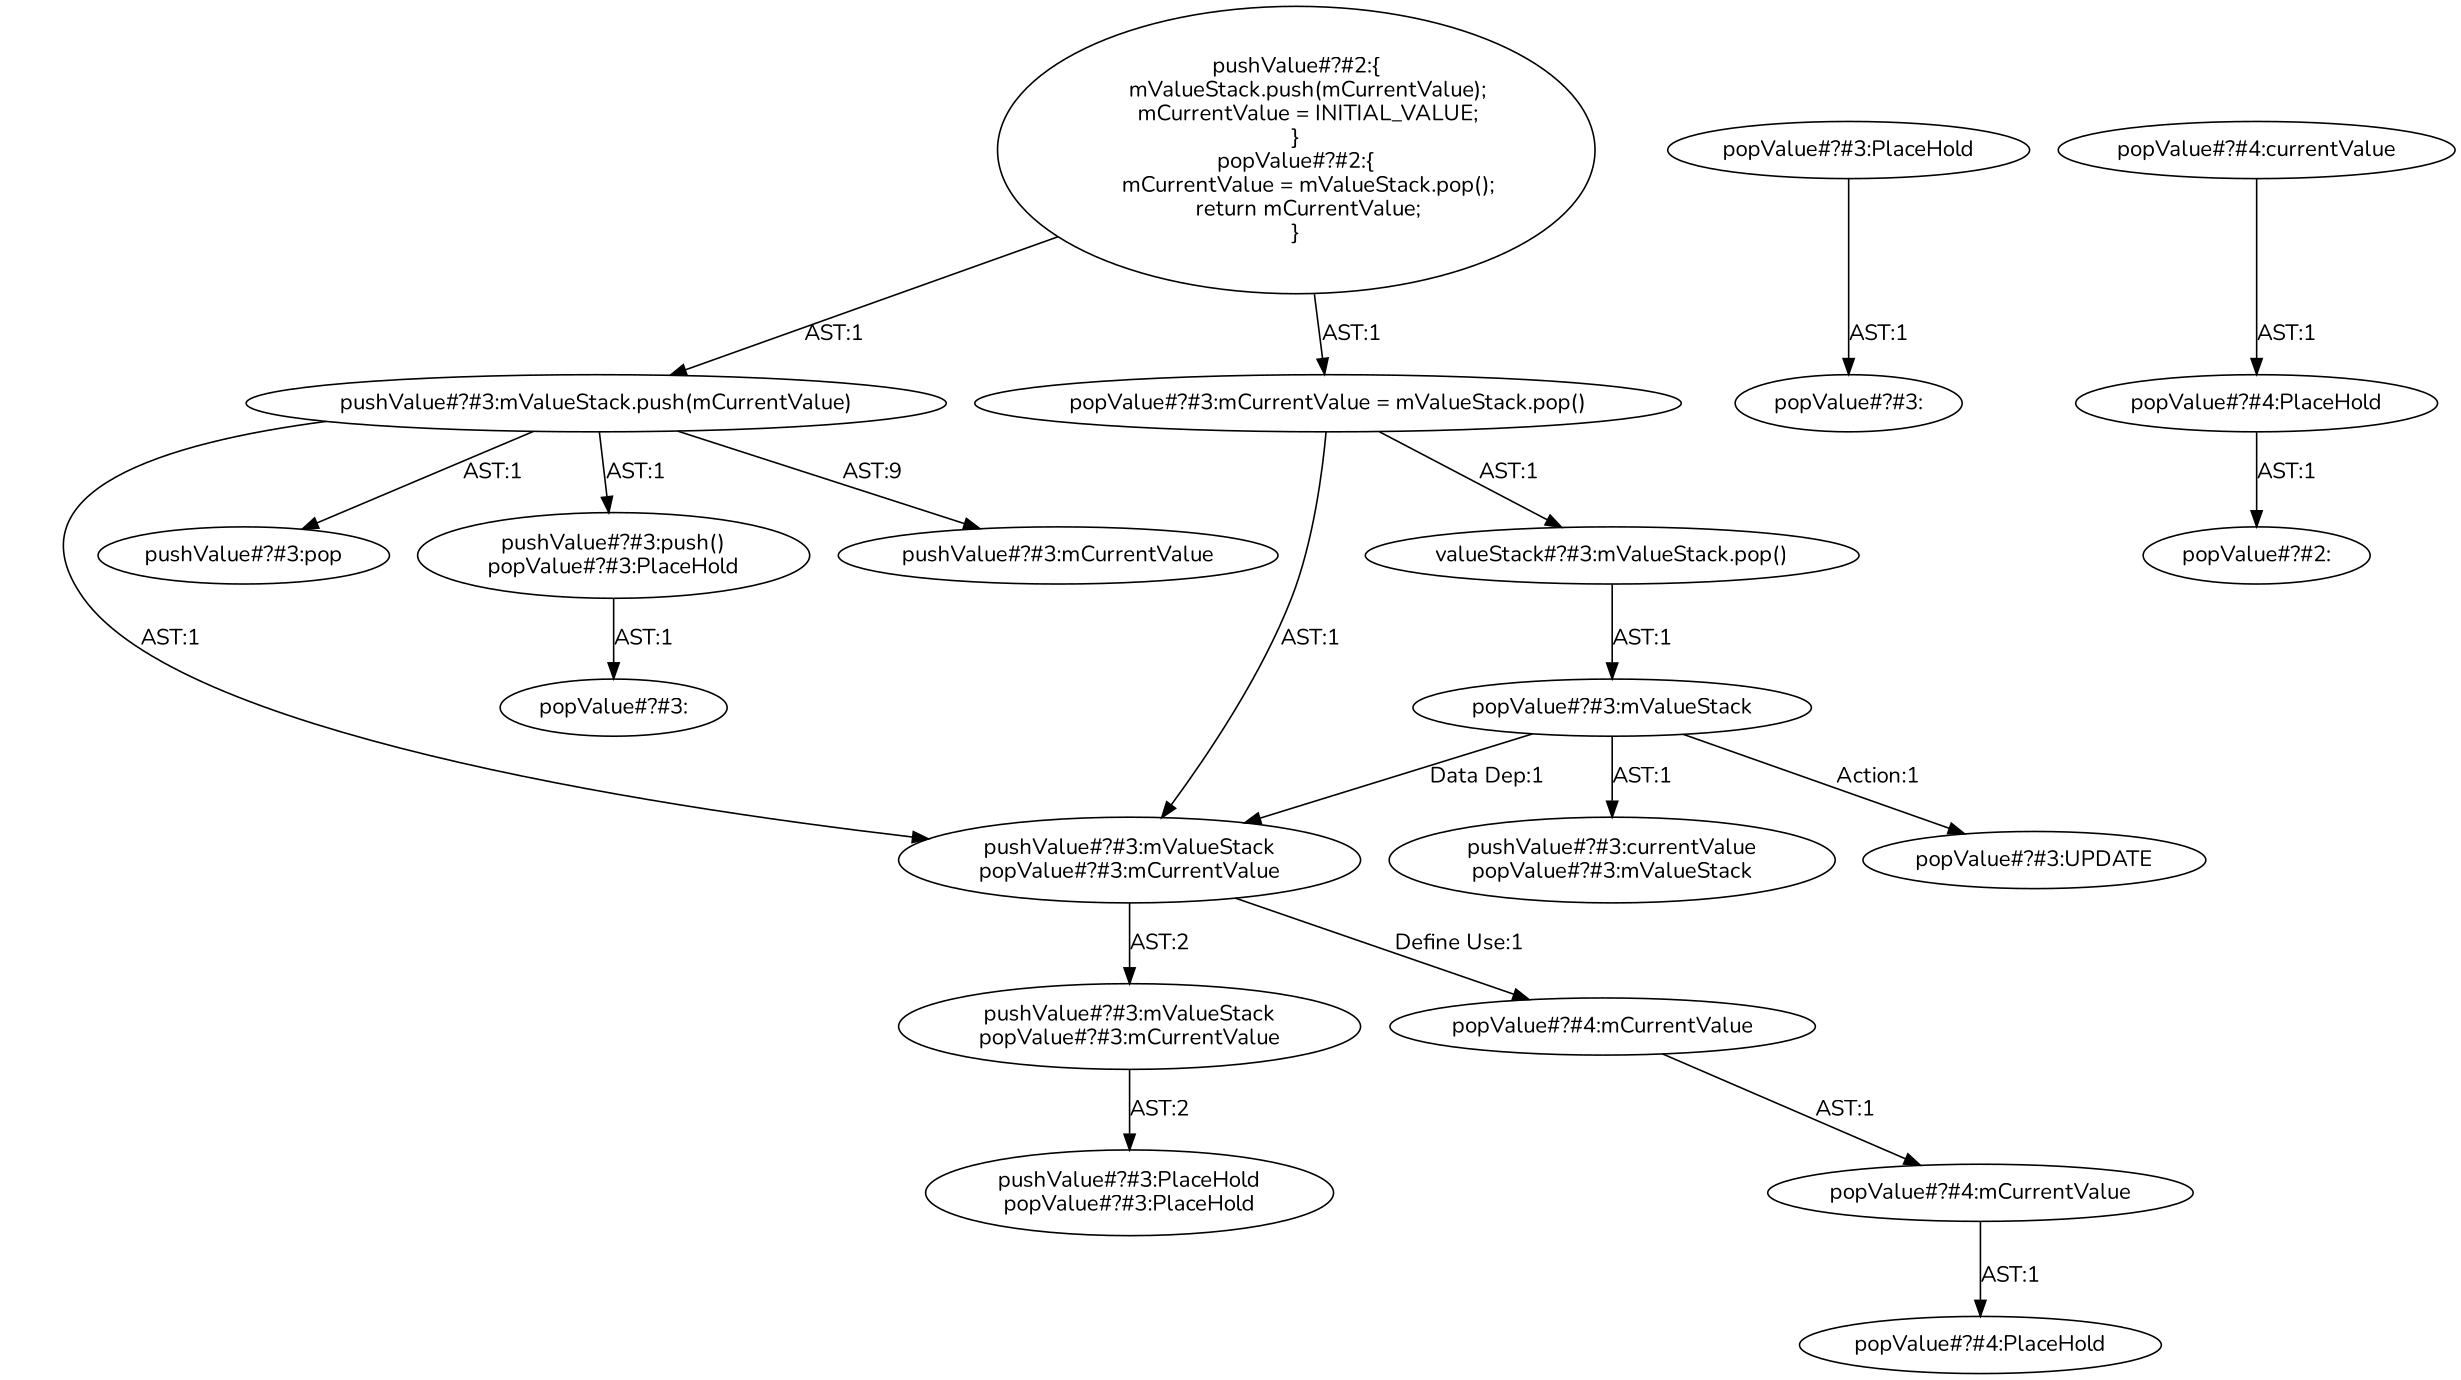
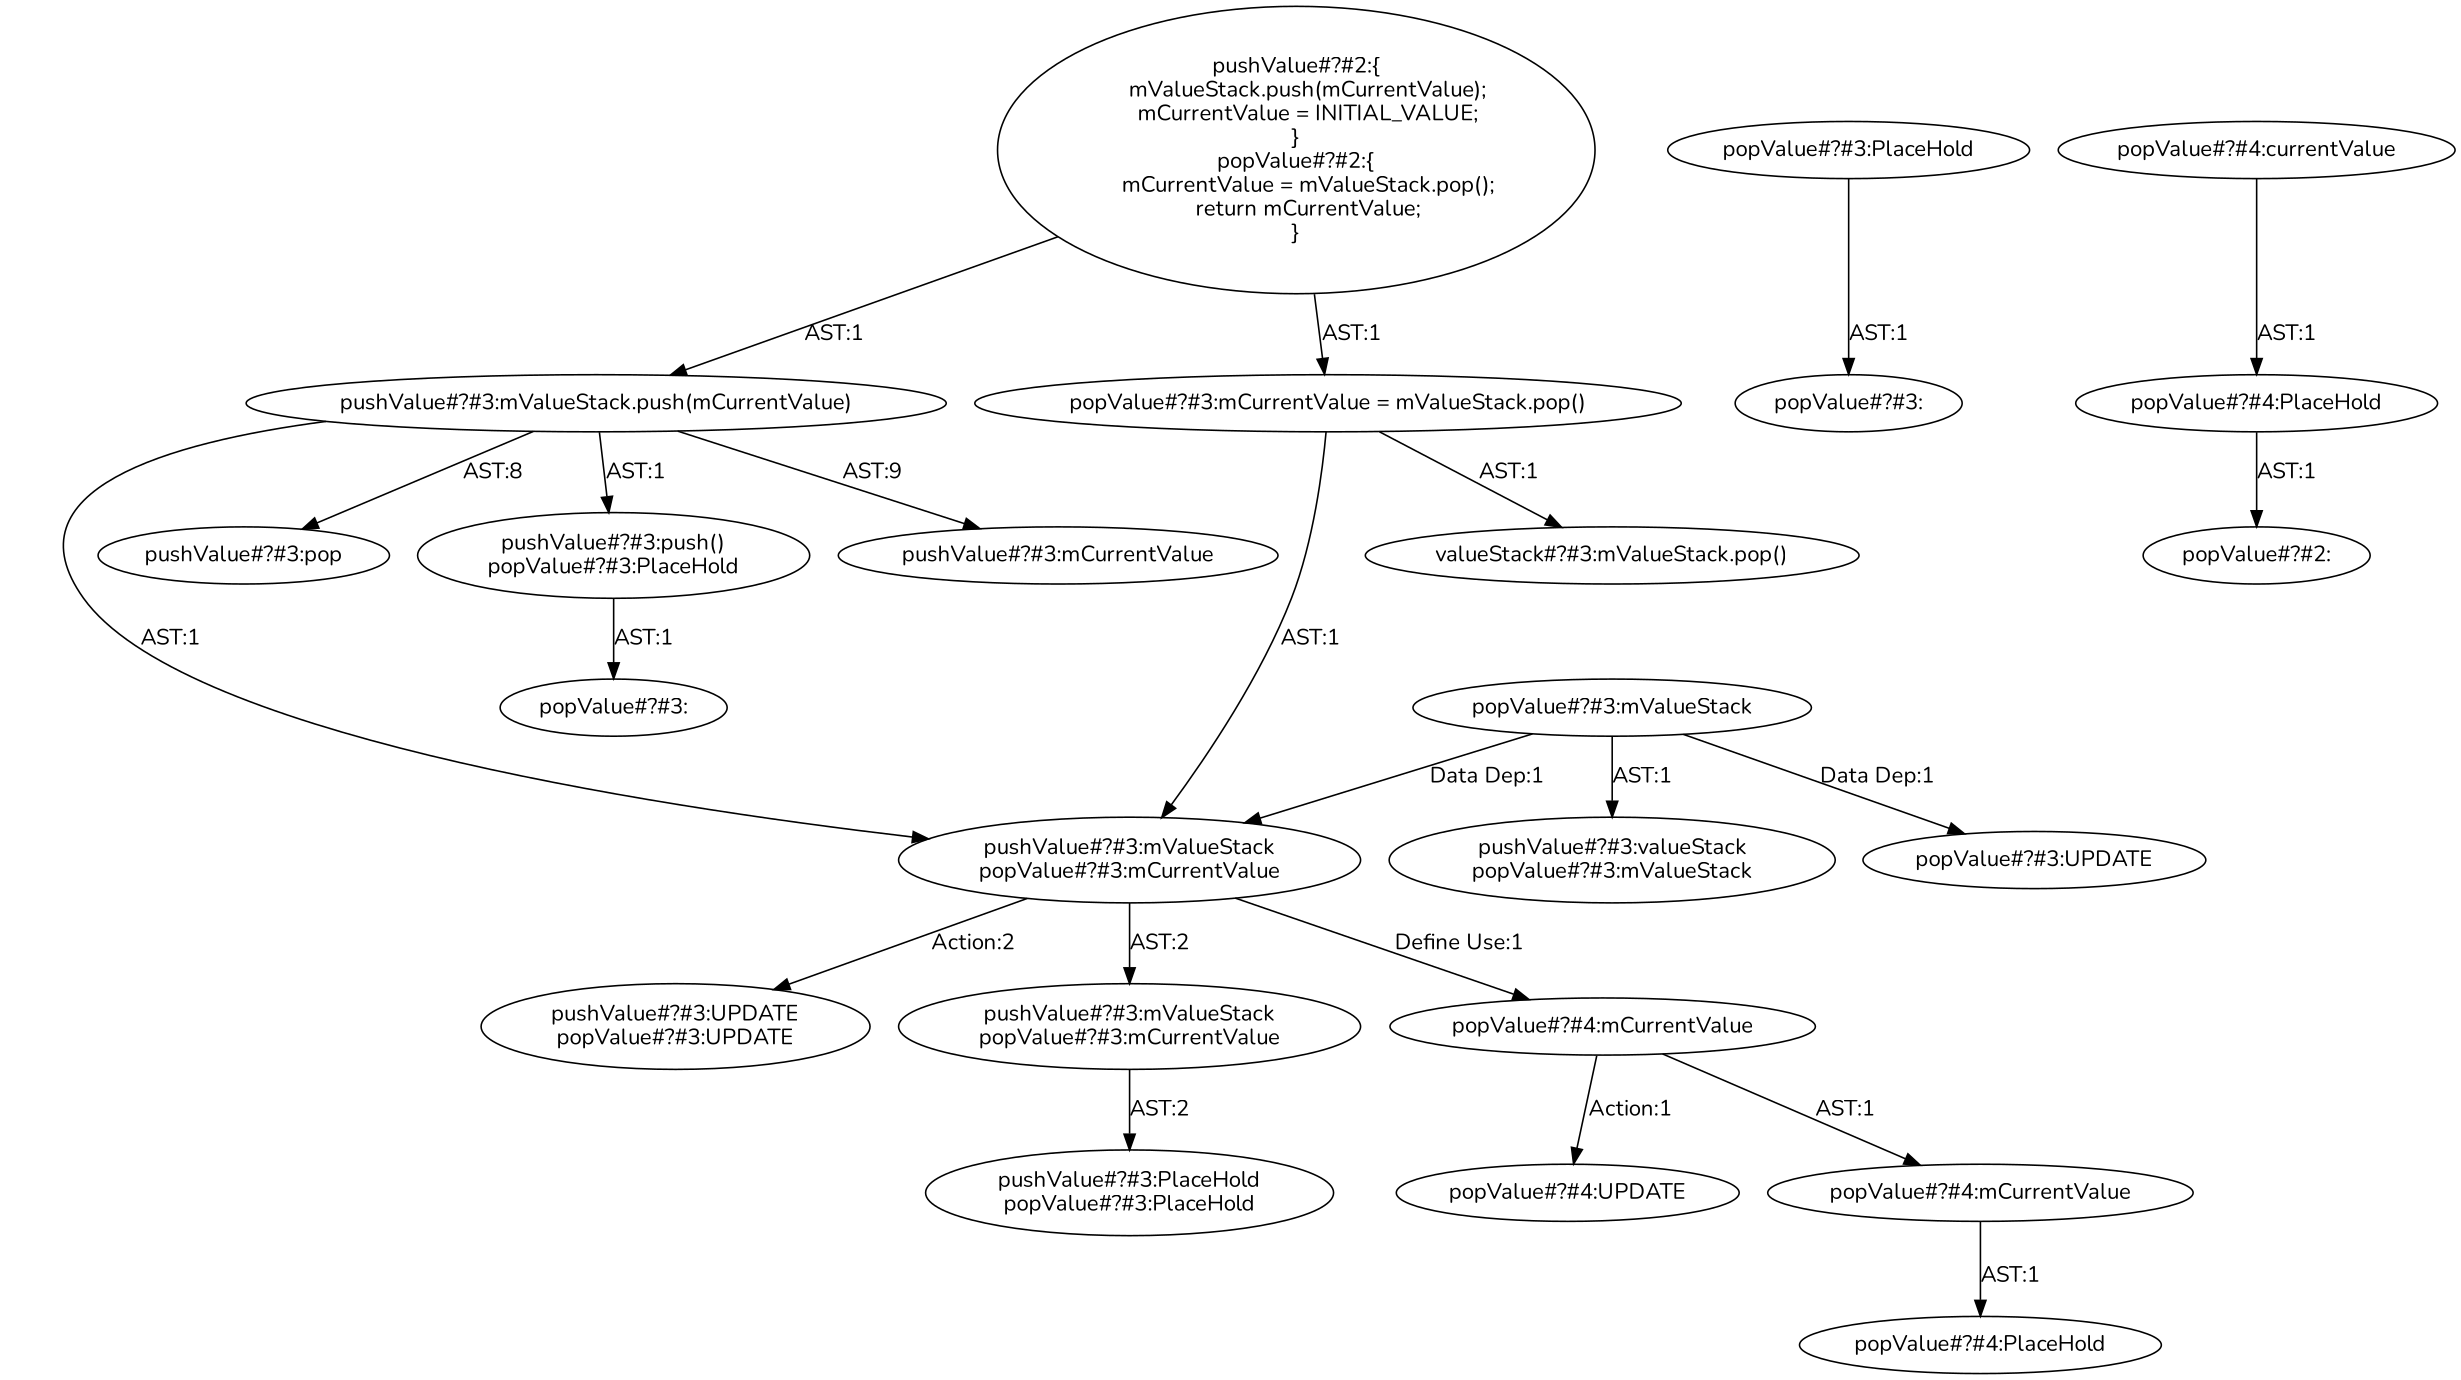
edge "pushValue#?#3:mValueStack.push(mCurrentValue)" -> "pushValue#?#3:pop": label "AST:1" -> "AST:8"
edge "valueStack#?#3:mValueStack.pop()" -> "popValue#?#3:mValueStack": removed, label "AST:1"
edge "popValue#?#3:mValueStack" -> "popValue#?#3:UPDATE": label "Action:1" -> "Data Dep:1"
node "pushValue#?#3:currentValue popValue#?#3:mValueStack": label "pushValue#?#3:currentValue popValue#?#3:mValueStack" -> "pushValue#?#3:valueStack popValue#?#3:mValueStack"
node "pushValue#?#3:UPDATE popValue#?#3:UPDATE": added
node "popValue#?#4:UPDATE": added
